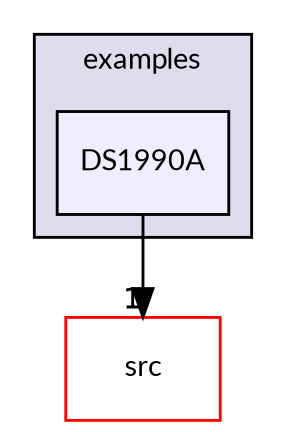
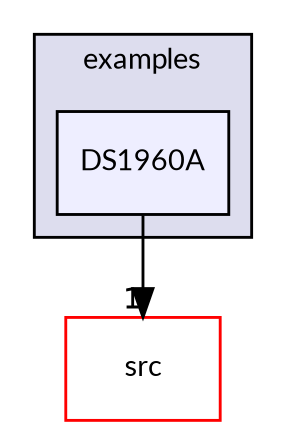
node "DS1990A": label "DS1990A" -> "DS1960A"
